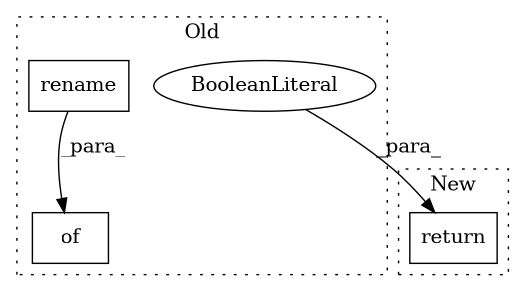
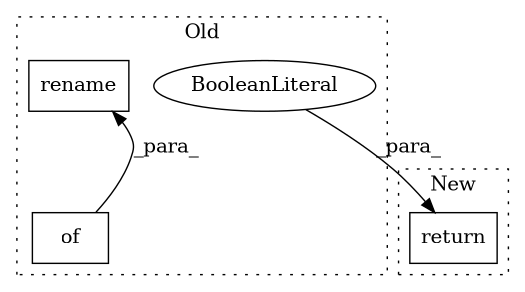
edge "rename" -> "of": reversed
